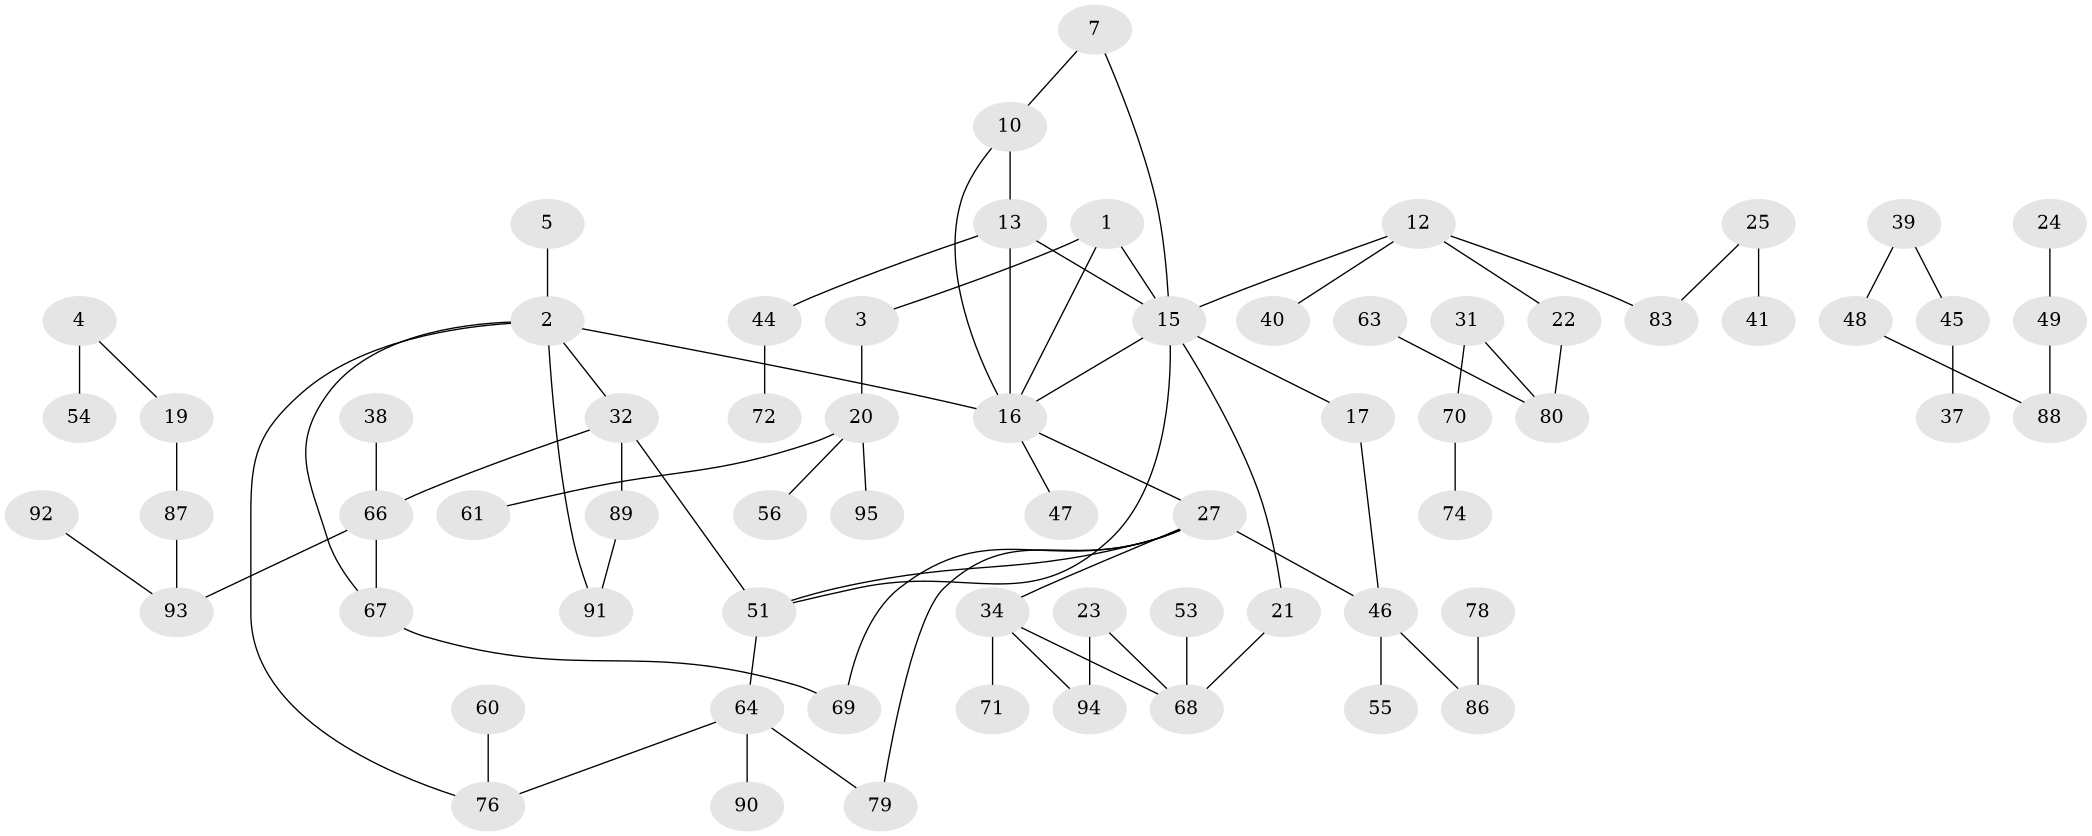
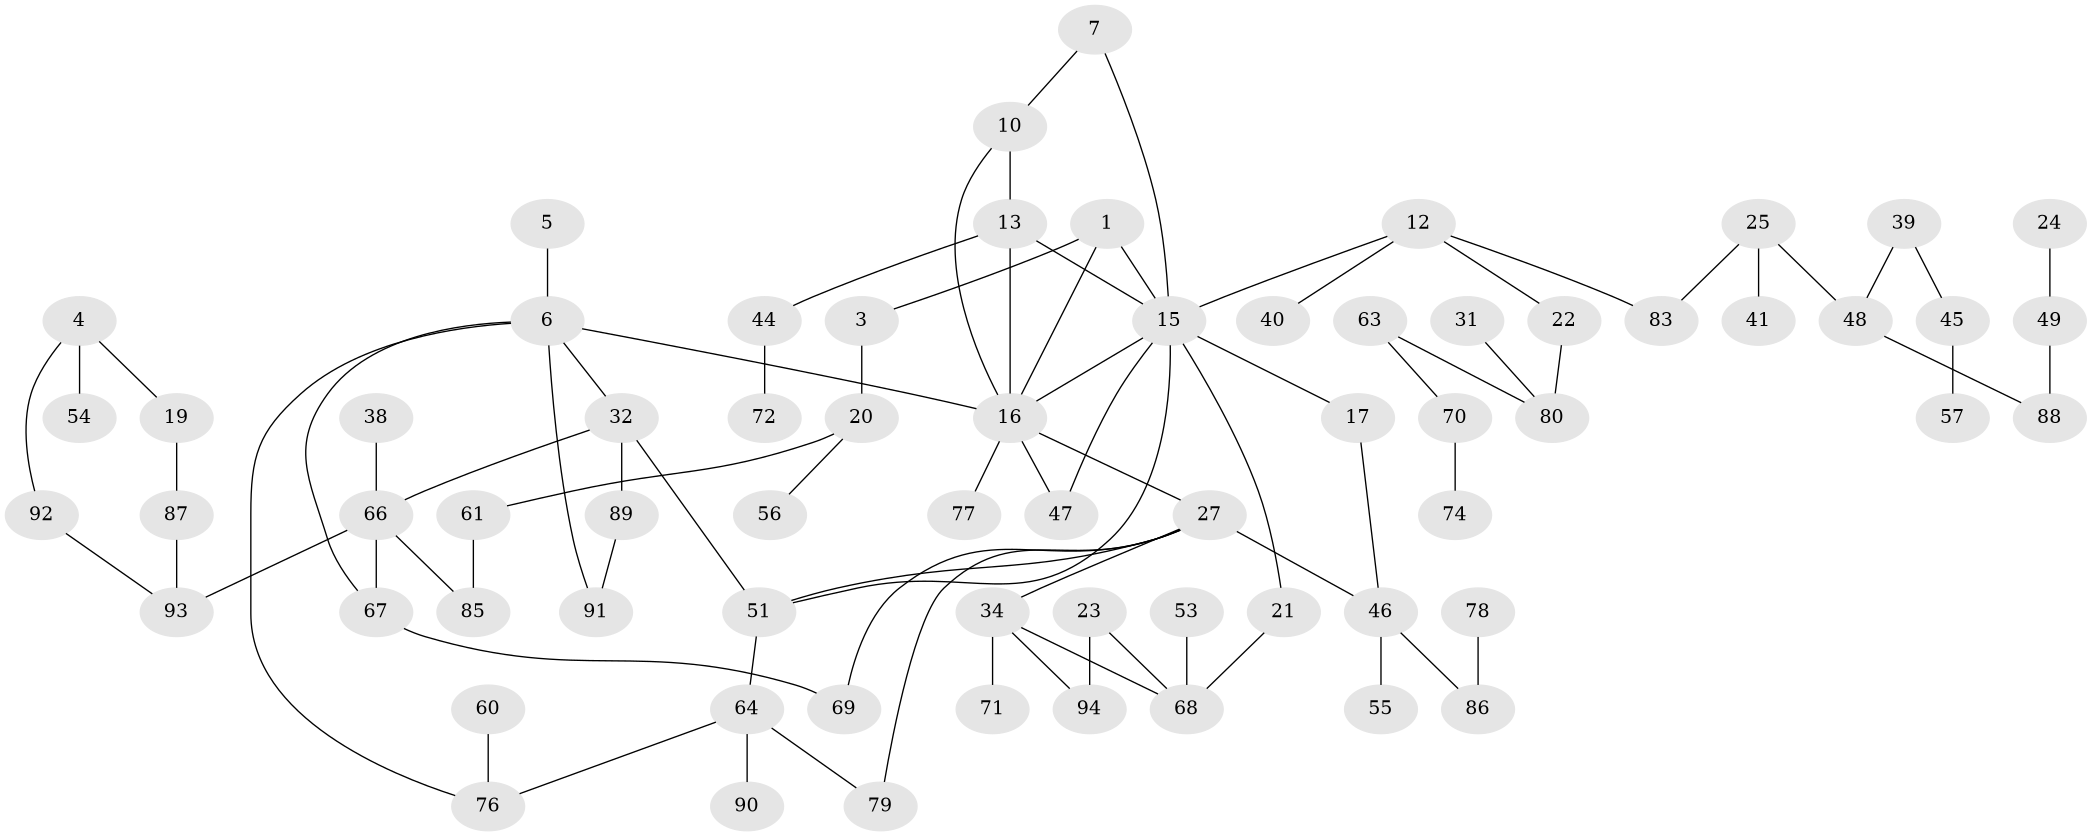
edge "25" -- "48": added
node "2": label "2" -> "6"
edge "31" -- "70": now "63" -- "70"
edge "4" -- "92": added
edge "15" -- "47": added
node "37": label "37" -> "57"
node "95": removed
node "77": added
node "85": added
